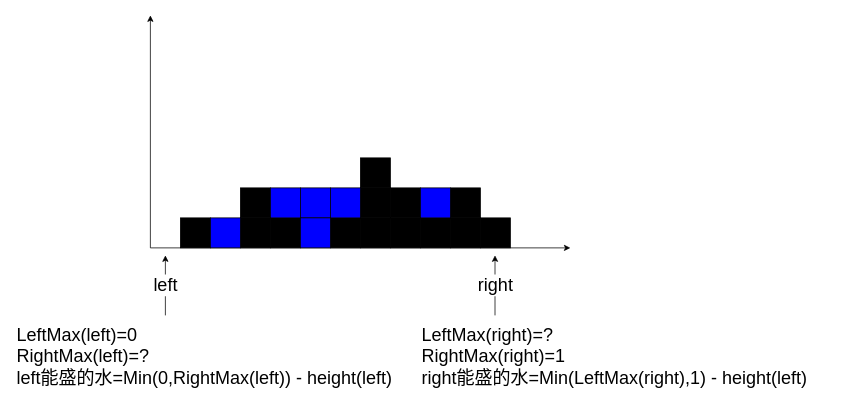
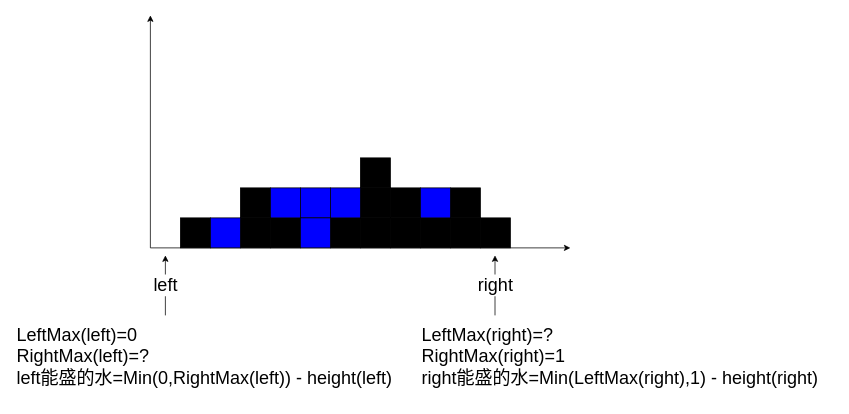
node "LeftMax(right)=? RightMax(right)=1 right能盛的水=Min(LeftMax(right),1) - height(left)": label "LeftMax(right)=? RightMax(right)=1 right能盛的水=Min(LeftMax(right),1) - height(left)" -> "LeftMax(right)=? RightMax(right)=1 right能盛的水=Min(LeftMax(right),1) - height(right)"
